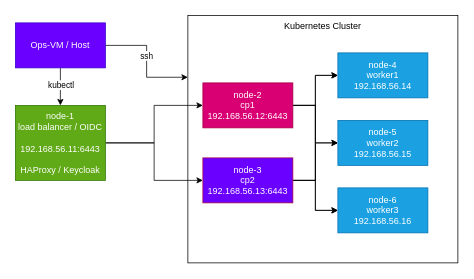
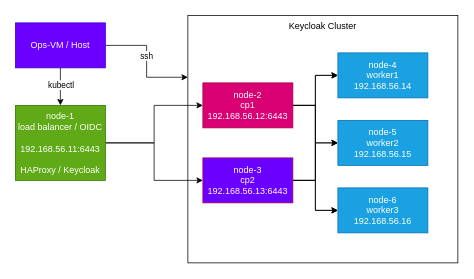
node "Kubernetes Cluster": label "Kubernetes Cluster" -> "Keycloak Cluster"
